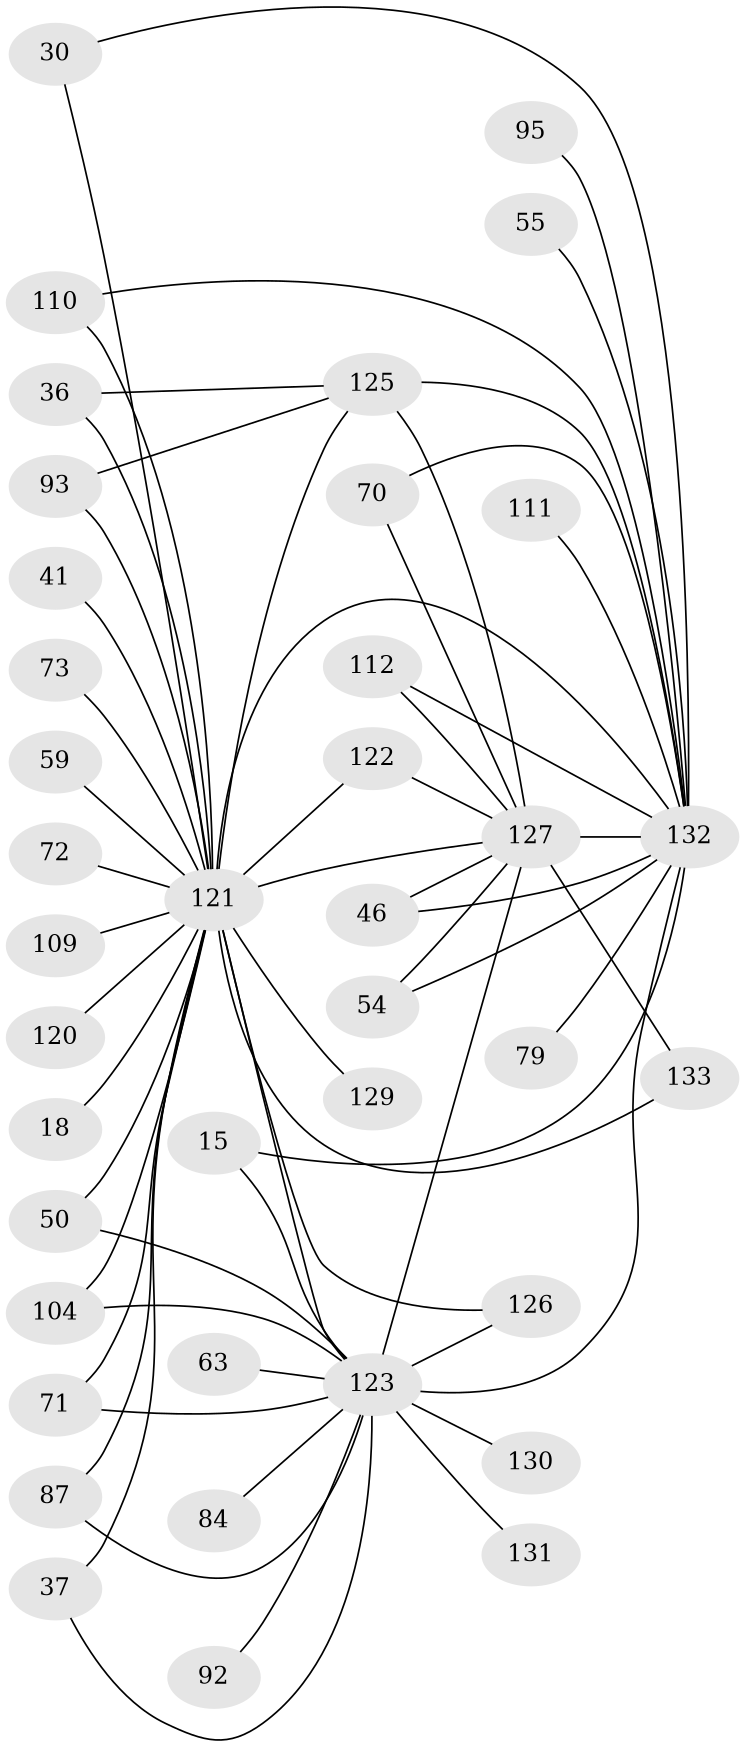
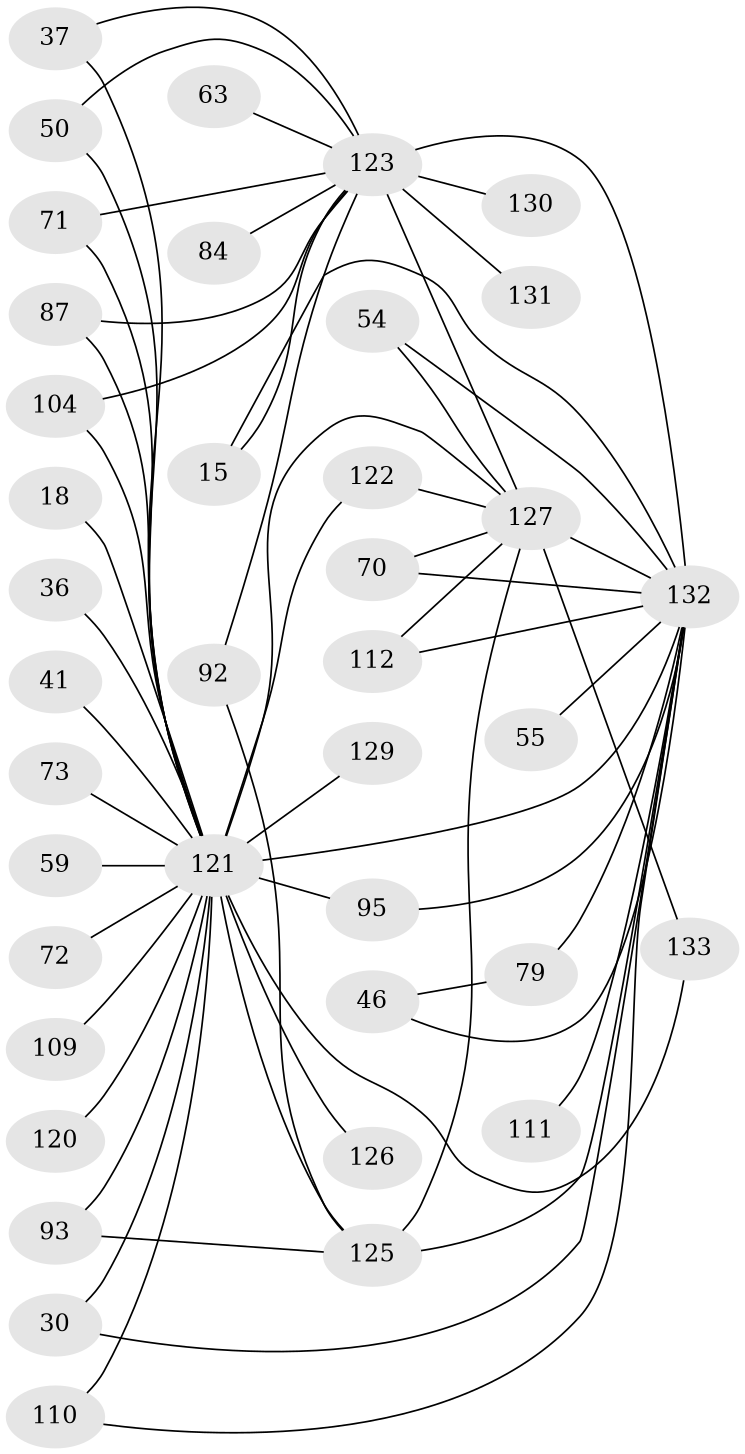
edge "125" -- "36": now "125" -- "92"
edge "127" -- "46": now "79" -- "46"
edge "121" -- "123": now "121" -- "95"
edge "126" -- "123": removed
